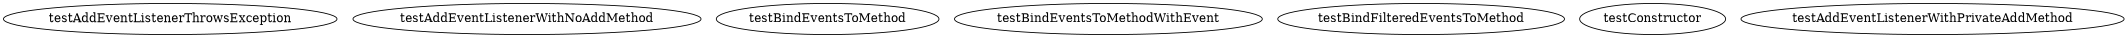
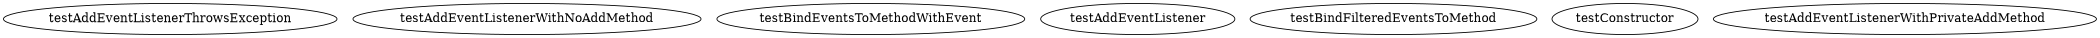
node "testBindEventsToMethod": removed
node "testAddEventListener": added
